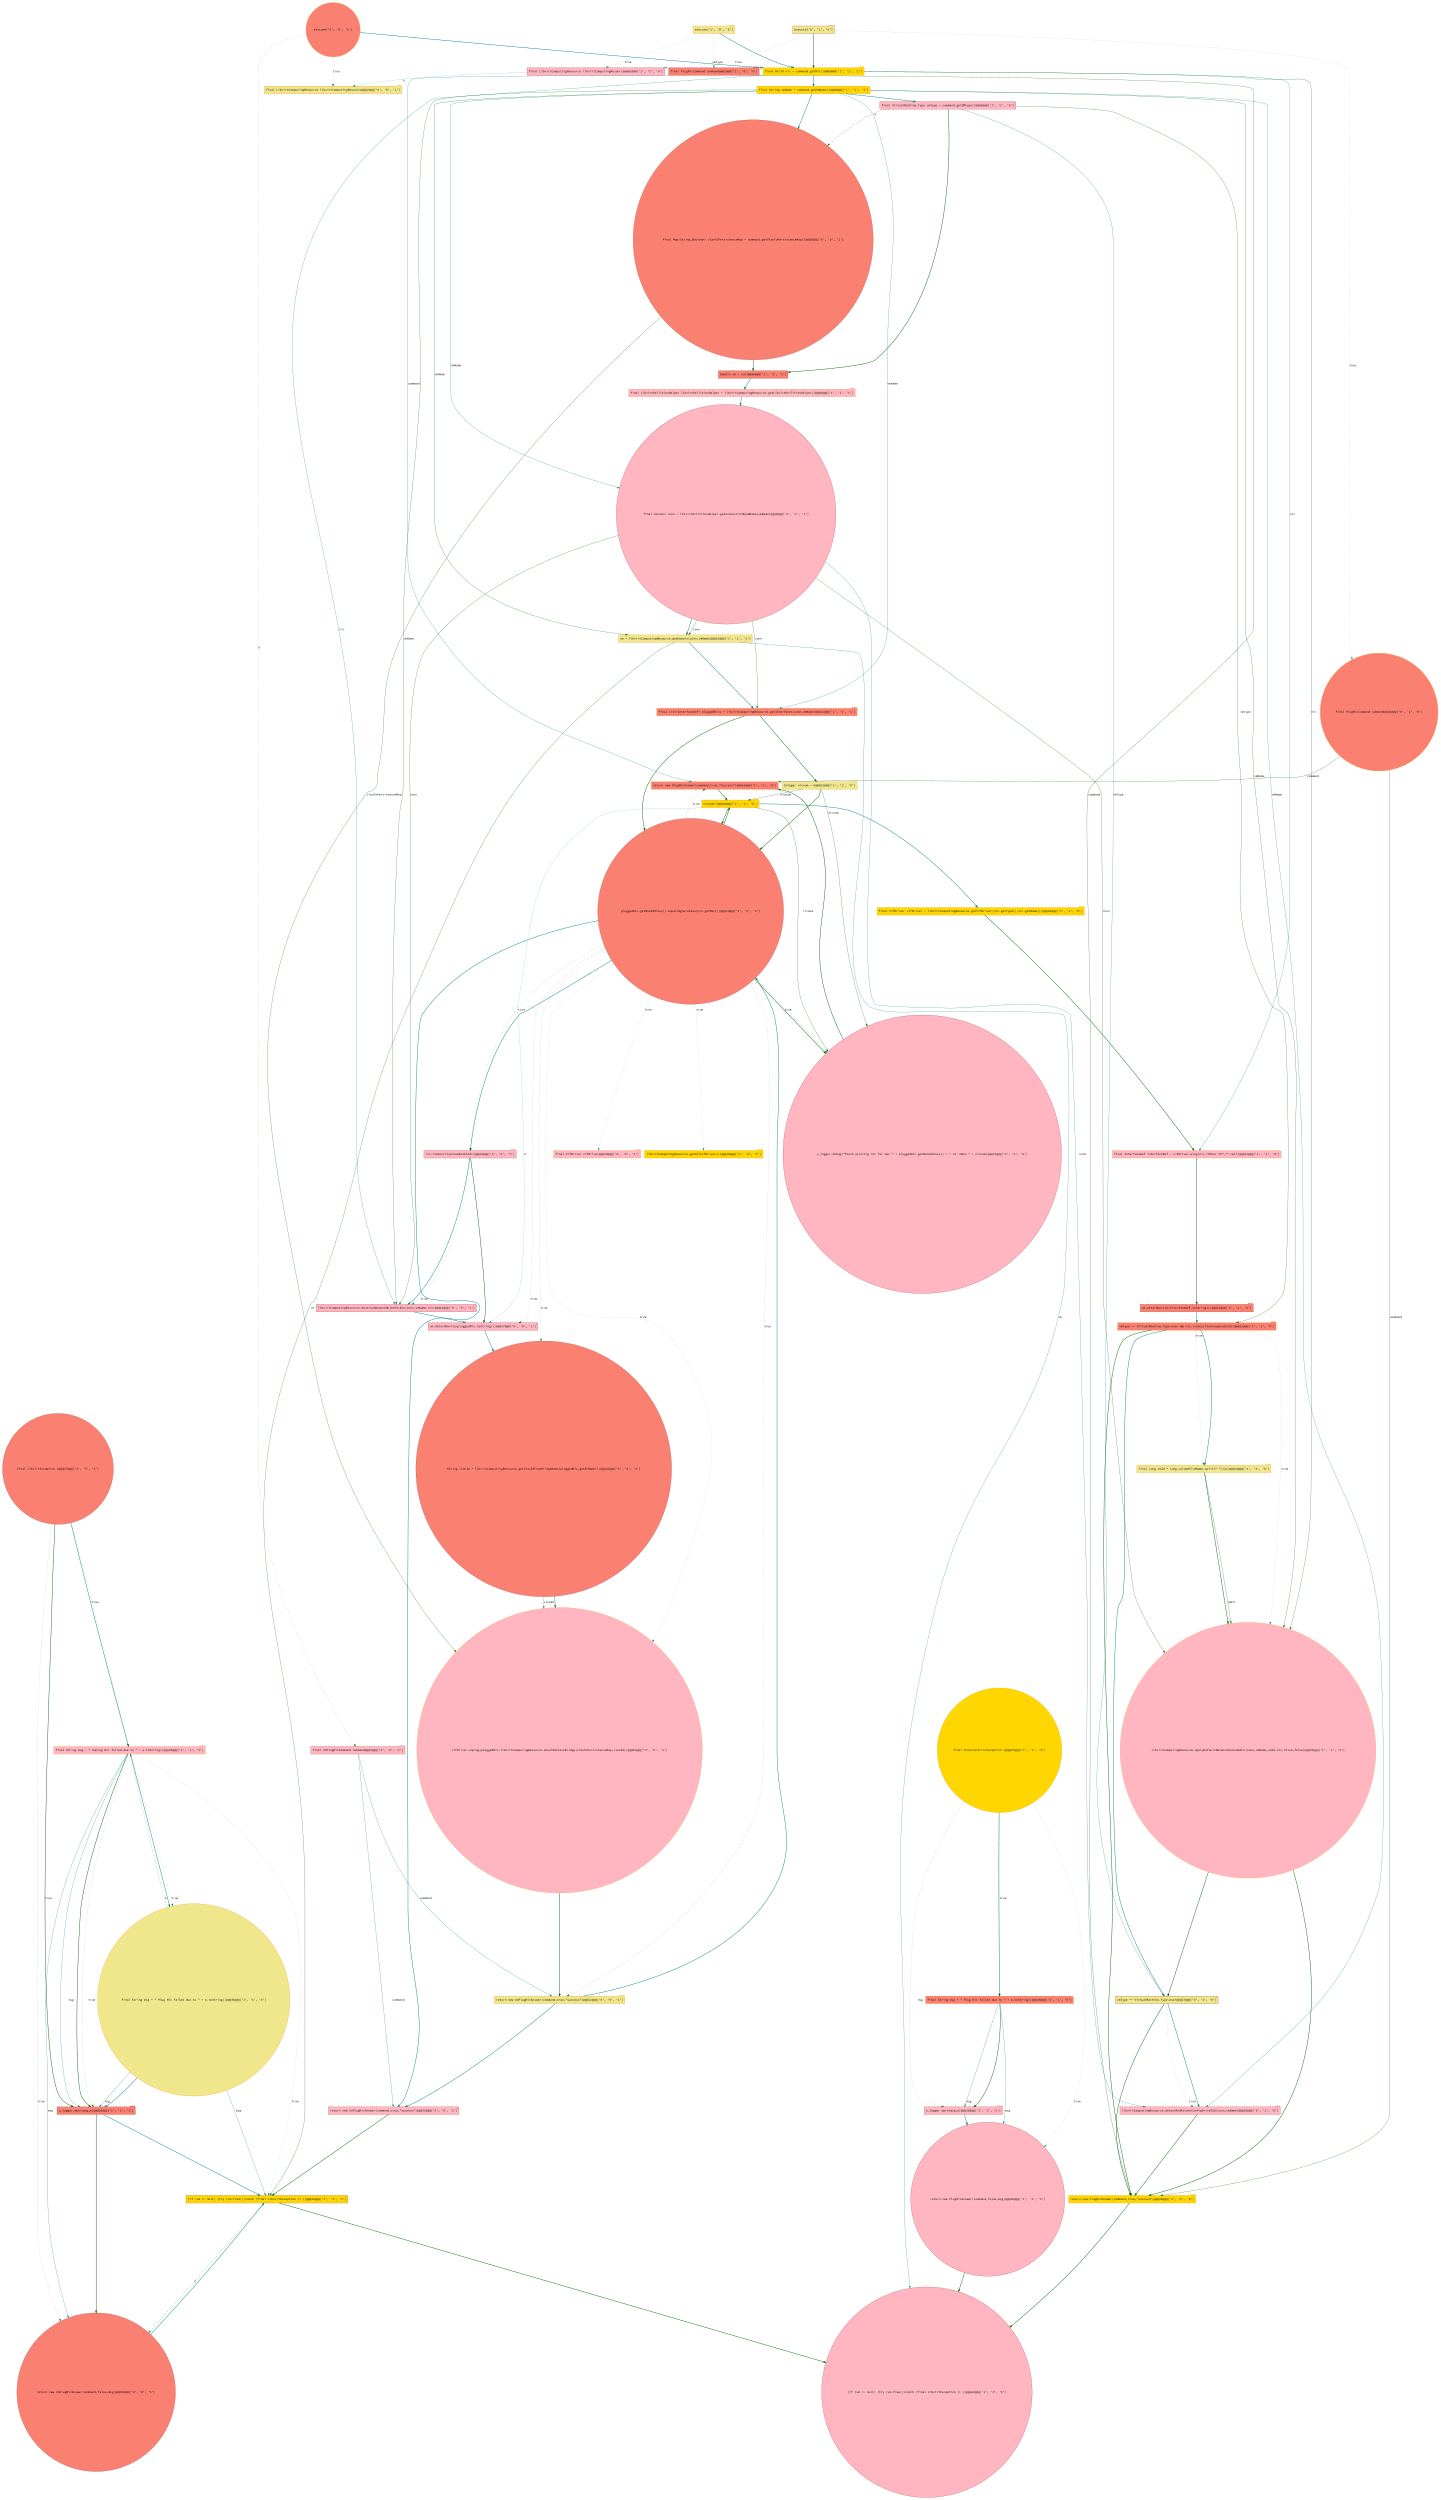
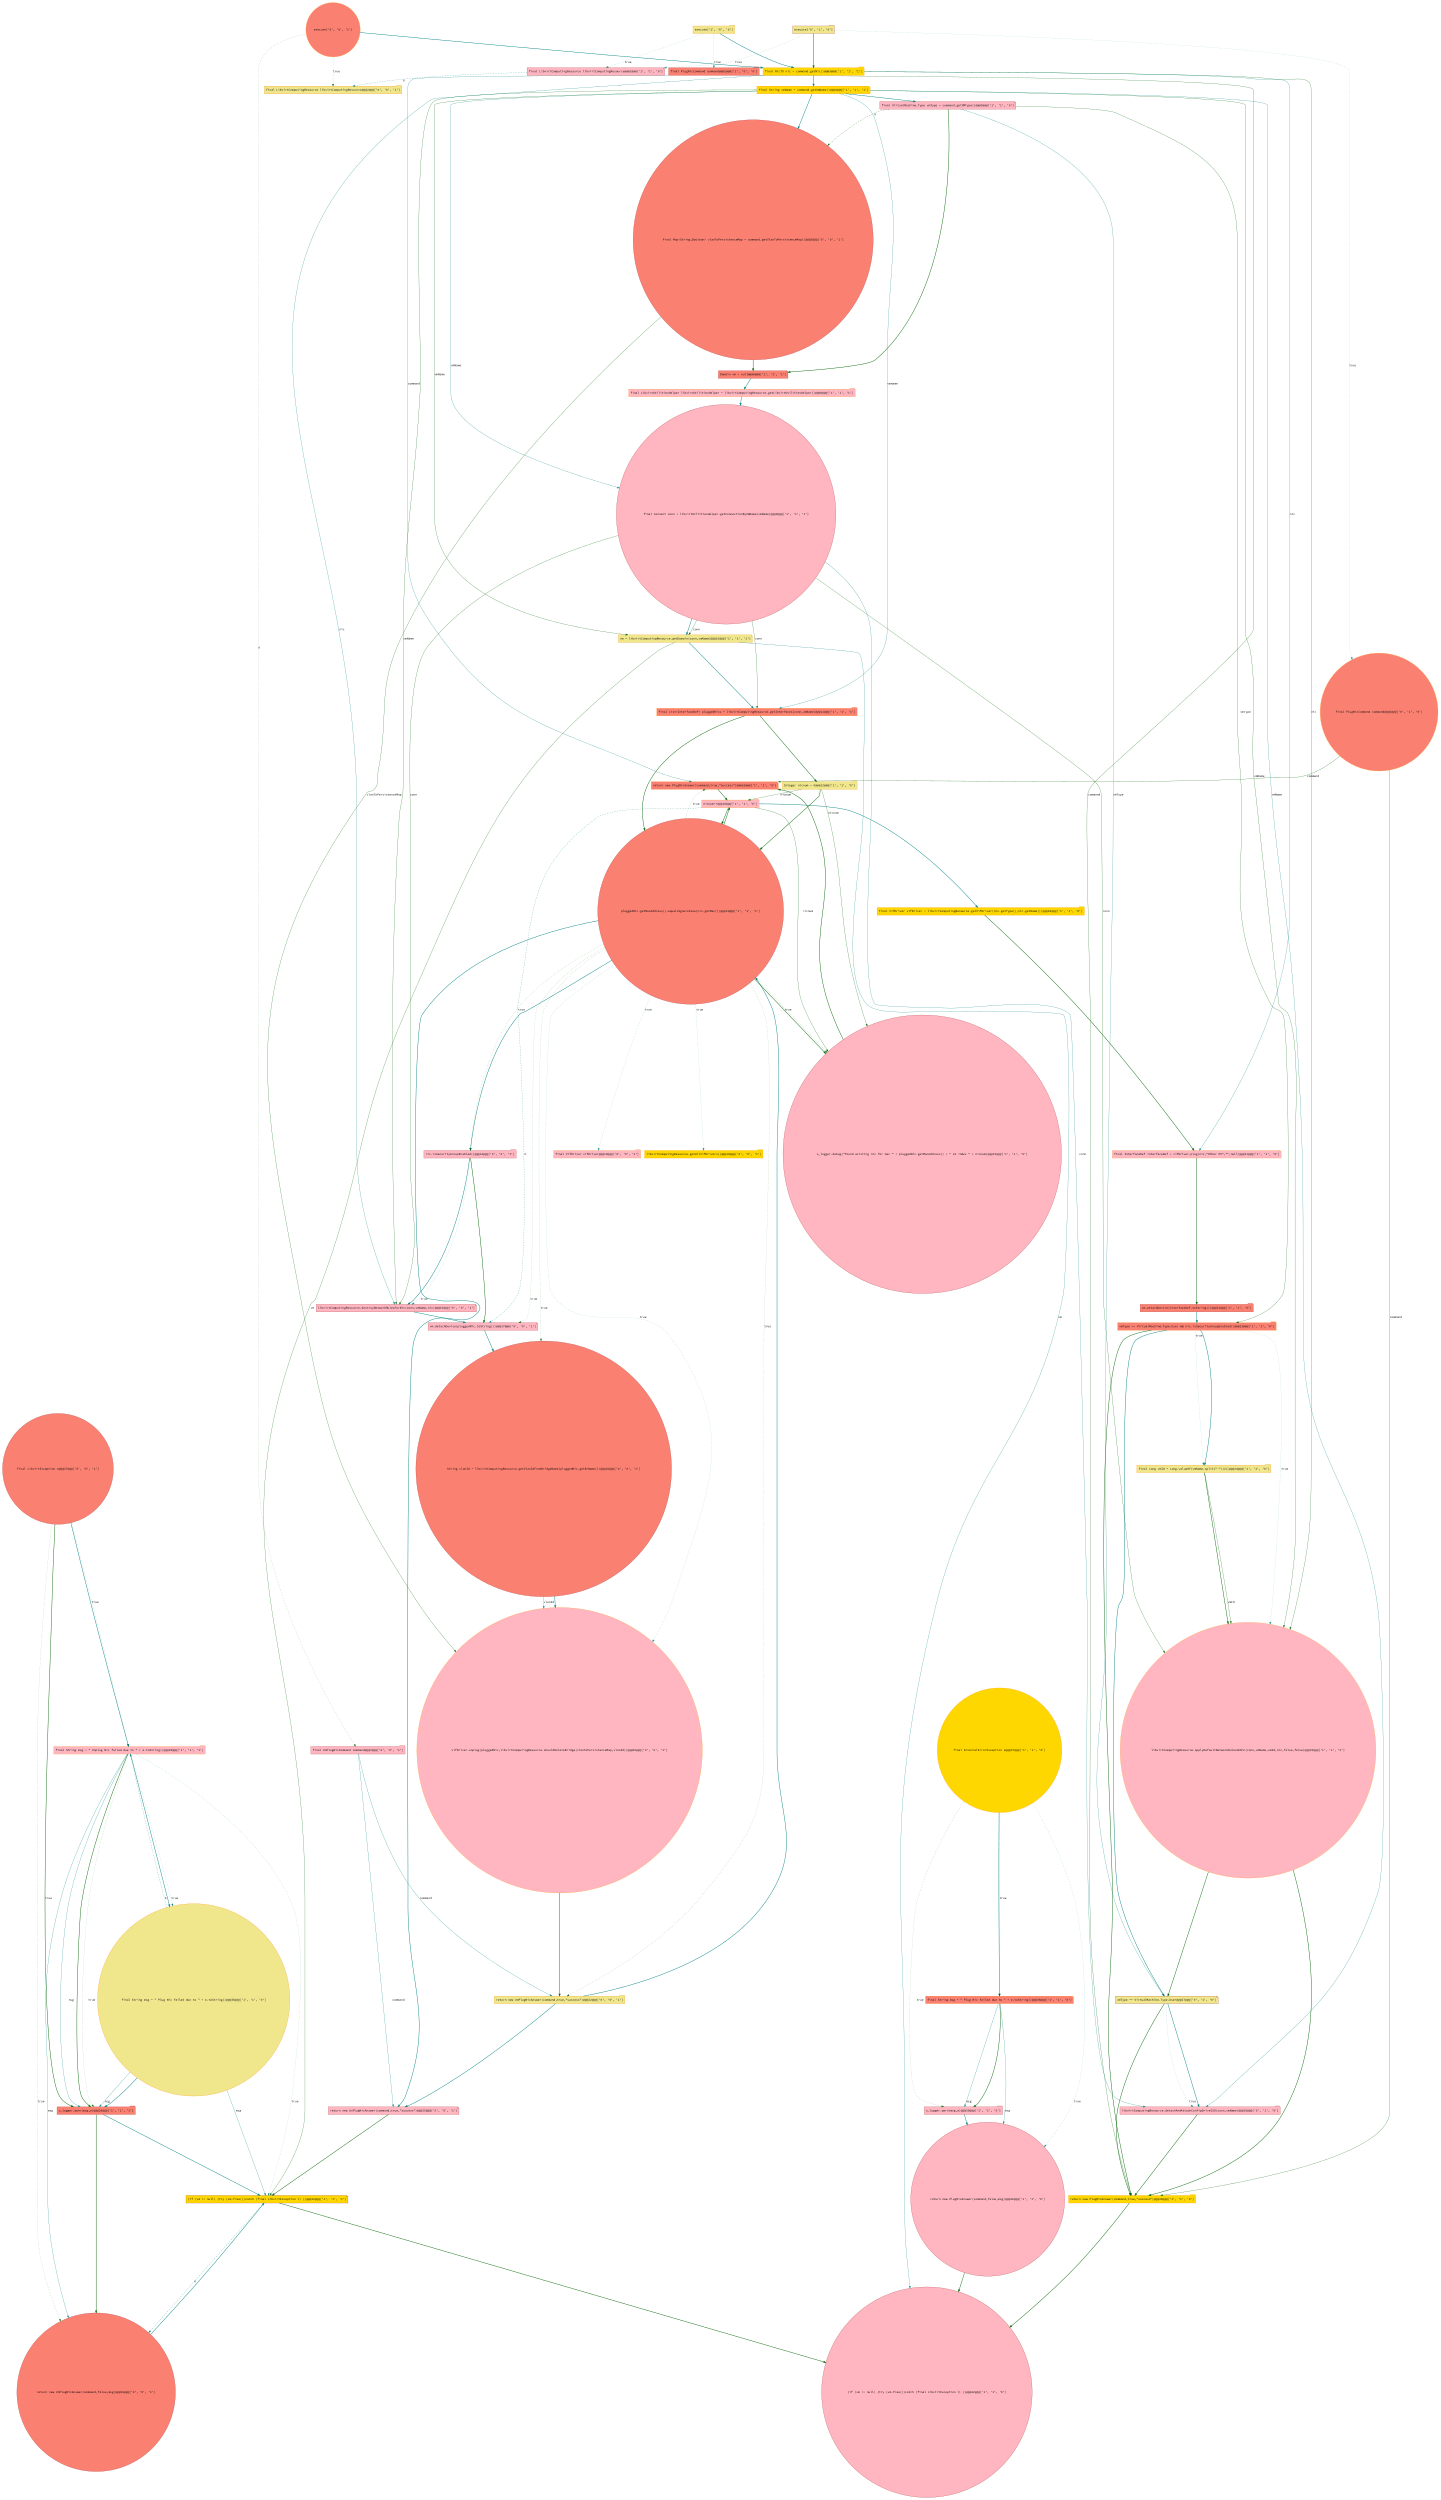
edge "execute['1', '0', '0']" -> "final PlugNicCommand command@@@2@@@['1', '0', '0']": label "vmType" -> "true"
node "nicnum++@@@18@@@['1', '1', '0']": fillcolor gold -> lightpink
edge "final InternalErrorException e@@@37@@@['1', '1', '0']" -> "s_logger.warn(msg,e)@@@39@@@['1', '1', '0']": label "msg" -> "true"
